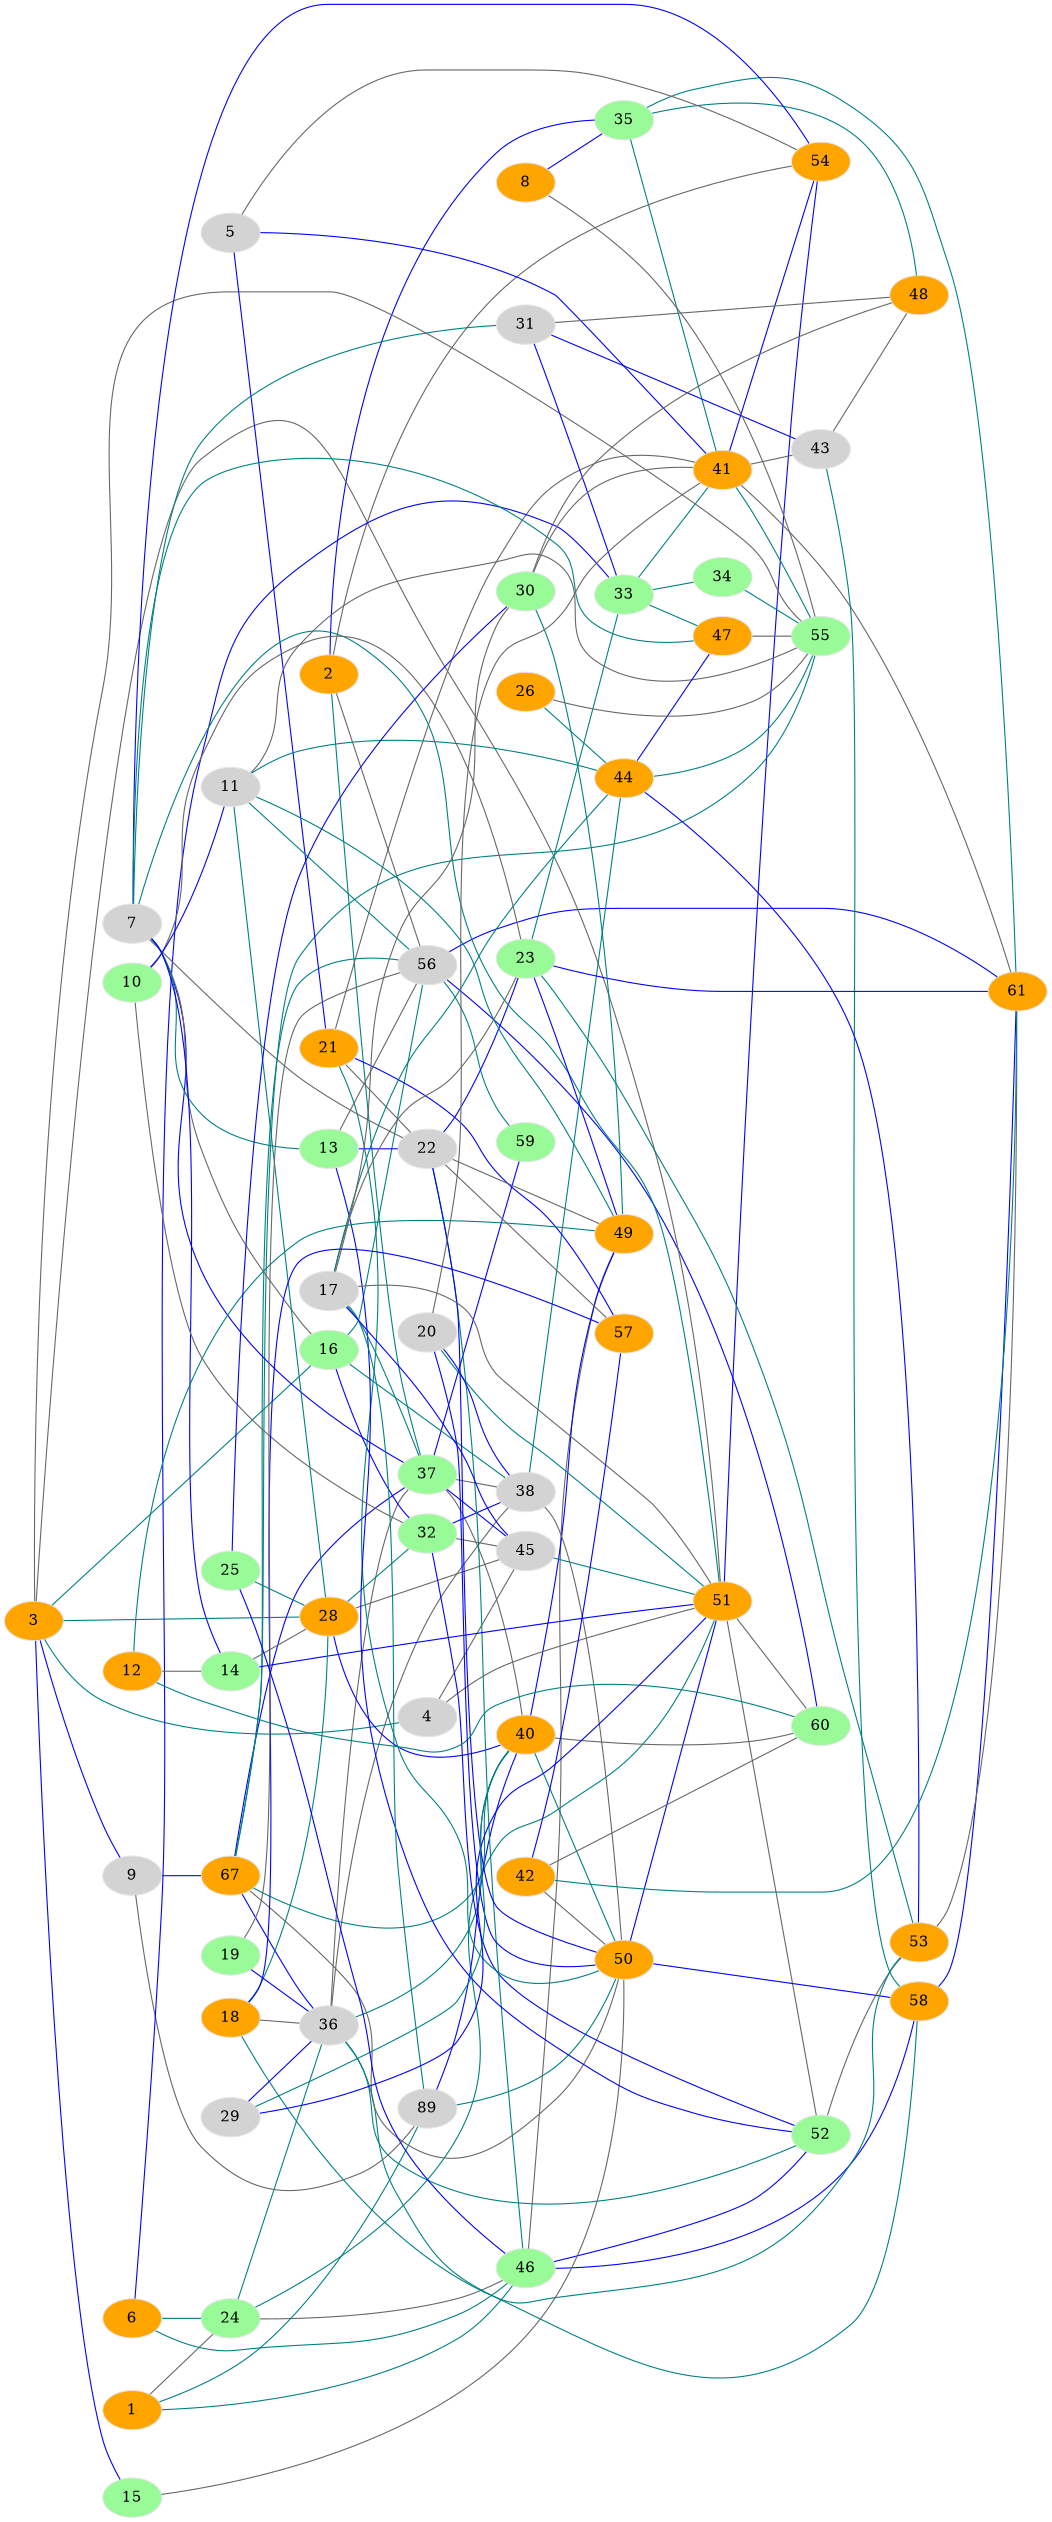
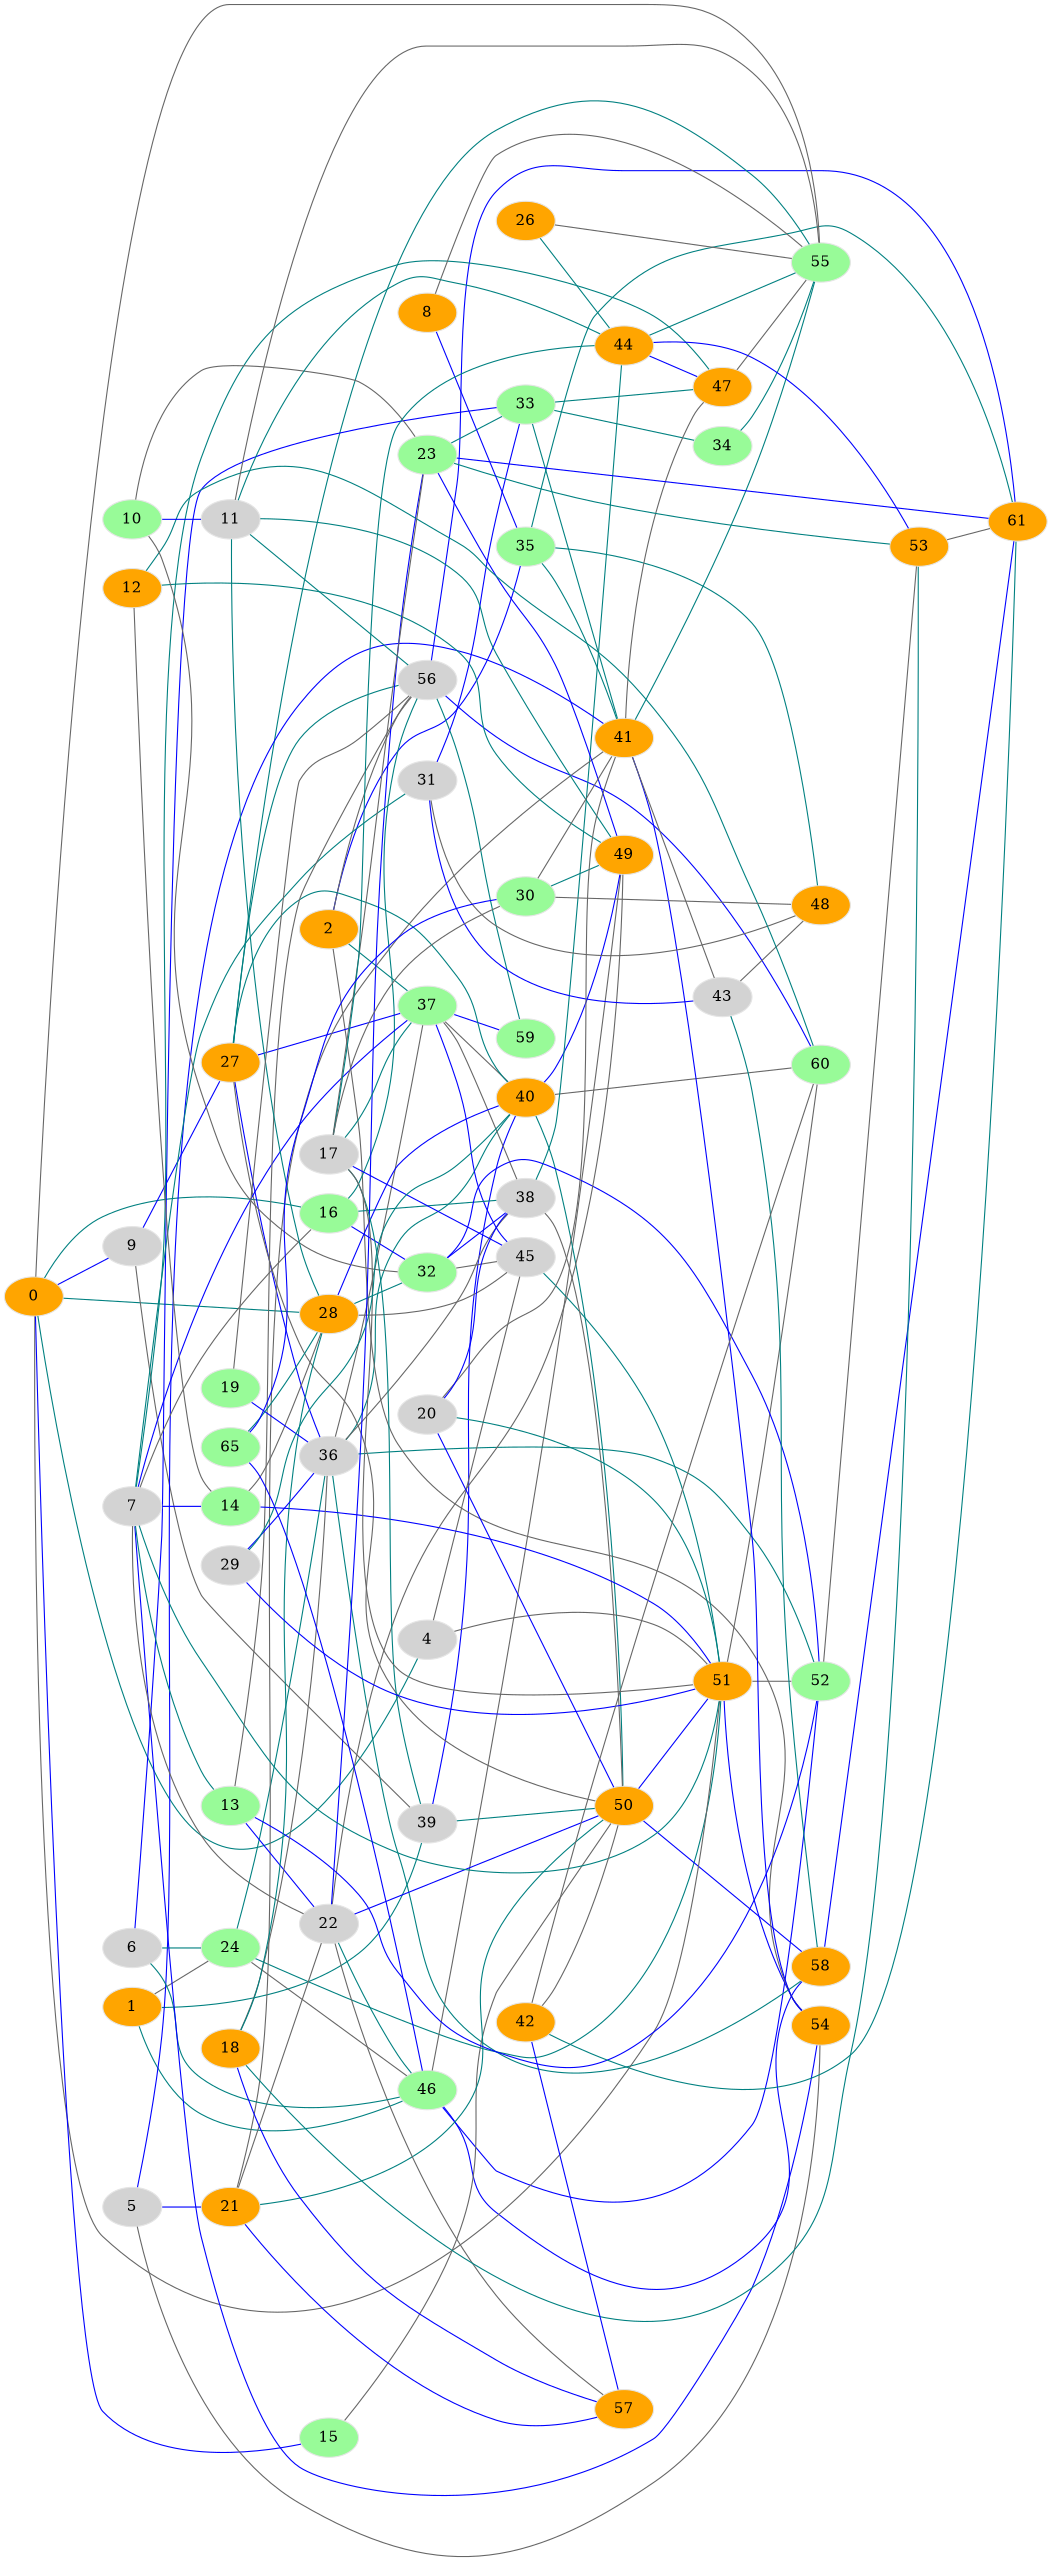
edge "41" -- "61": now "41" -- "47"
node "25": label "25" -> "65"
node "3": label "3" -> "0"
node "67": label "67" -> "27"
node "89": label "89" -> "39"
node "6": fillcolor orange -> lightgrey
